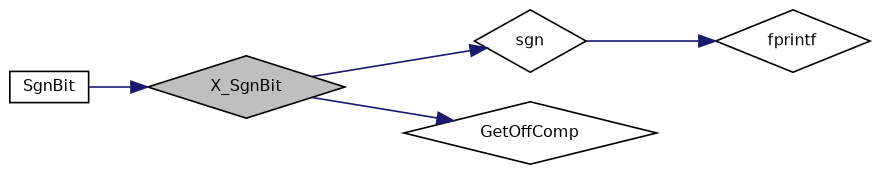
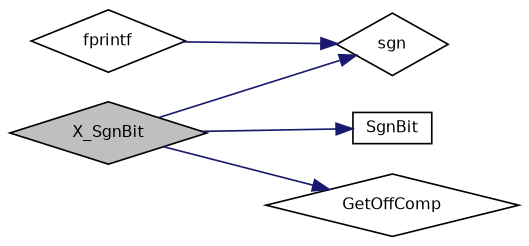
edge "sgn" -> "fprintf": reversed
edge "SgnBit" -> "X_SgnBit": reversed
